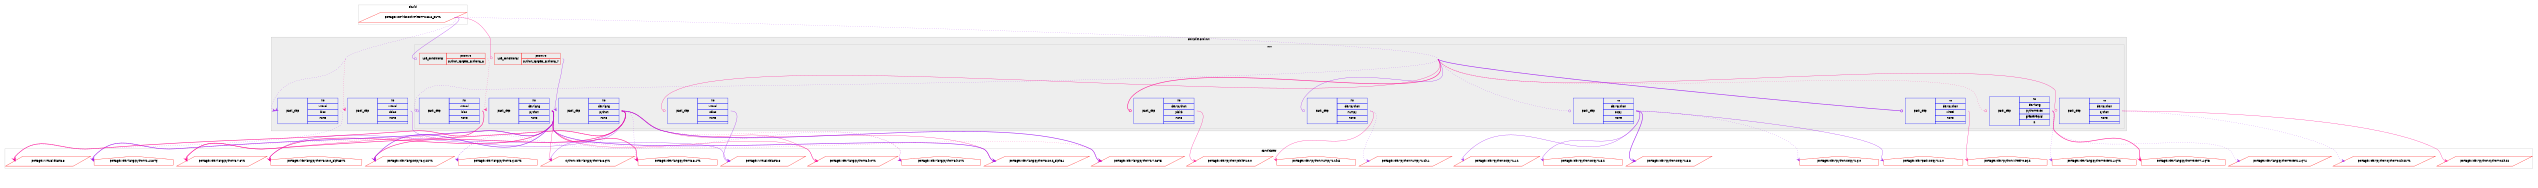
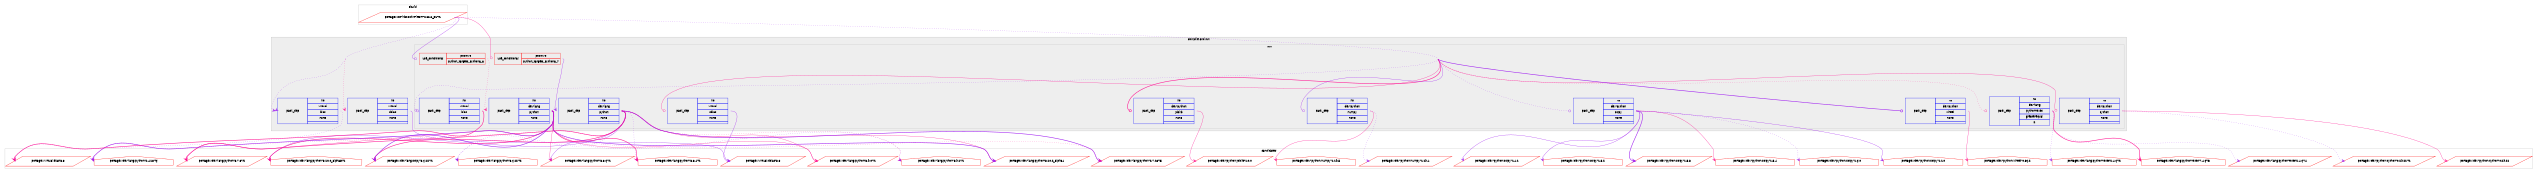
node "portage://libs-lang/python-3.10.0_alpha3-r1": label "portage://libs-lang/python-3.10.0_alpha3-r1" -> "portage://dev-lang/python-3.10.0_alpha3-r1"
node "cython://dev-lang/python-3.8.6-r1": label "cython://dev-lang/python-3.8.6-r1" -> "portage://dev-lang/python-3.8.6-r1"
node "portage://dev-python/scipy-1.5.4": added
node "portage://dev-pack/scipy-1.1.0": label "portage://dev-pack/scipy-1.1.0" -> "portage://dev-python/scipy-1.1.0"
